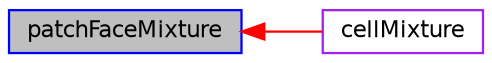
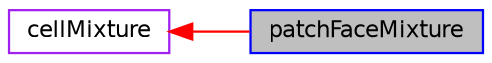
edge "cellMixture" -> "patchFaceMixture": reversed
